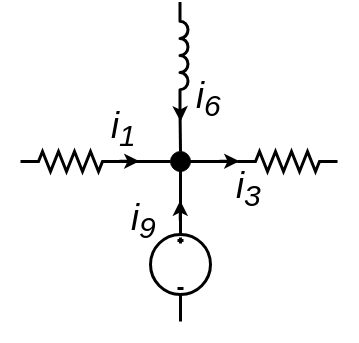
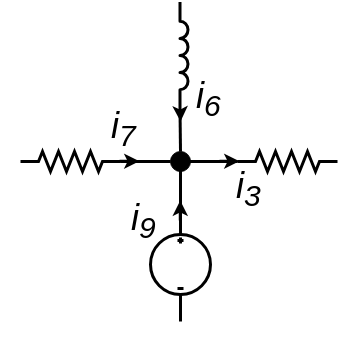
node "i1": label "i1" -> "i7"
